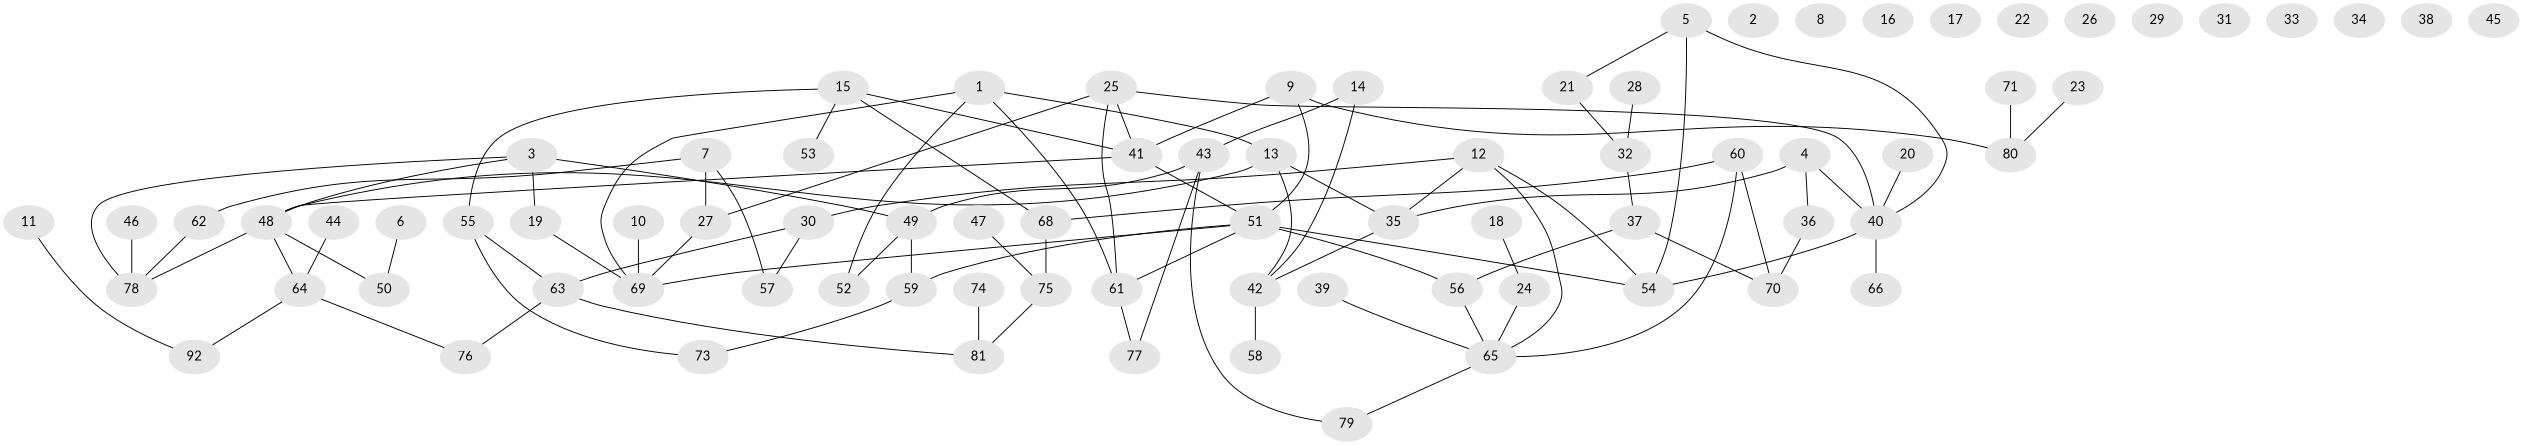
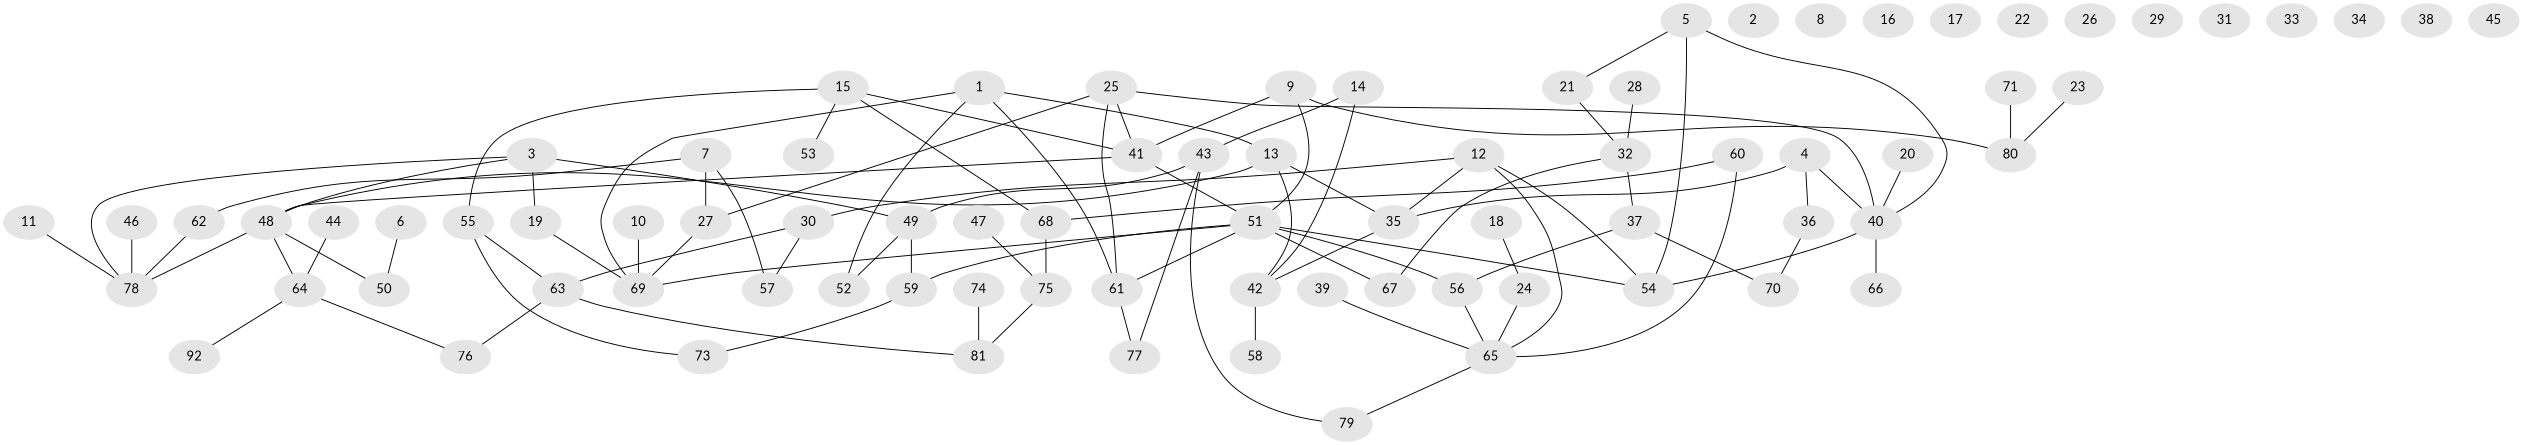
edge "60" -- "70": removed
node "67": added
edge "11" -- "92": now "11" -- "78"
